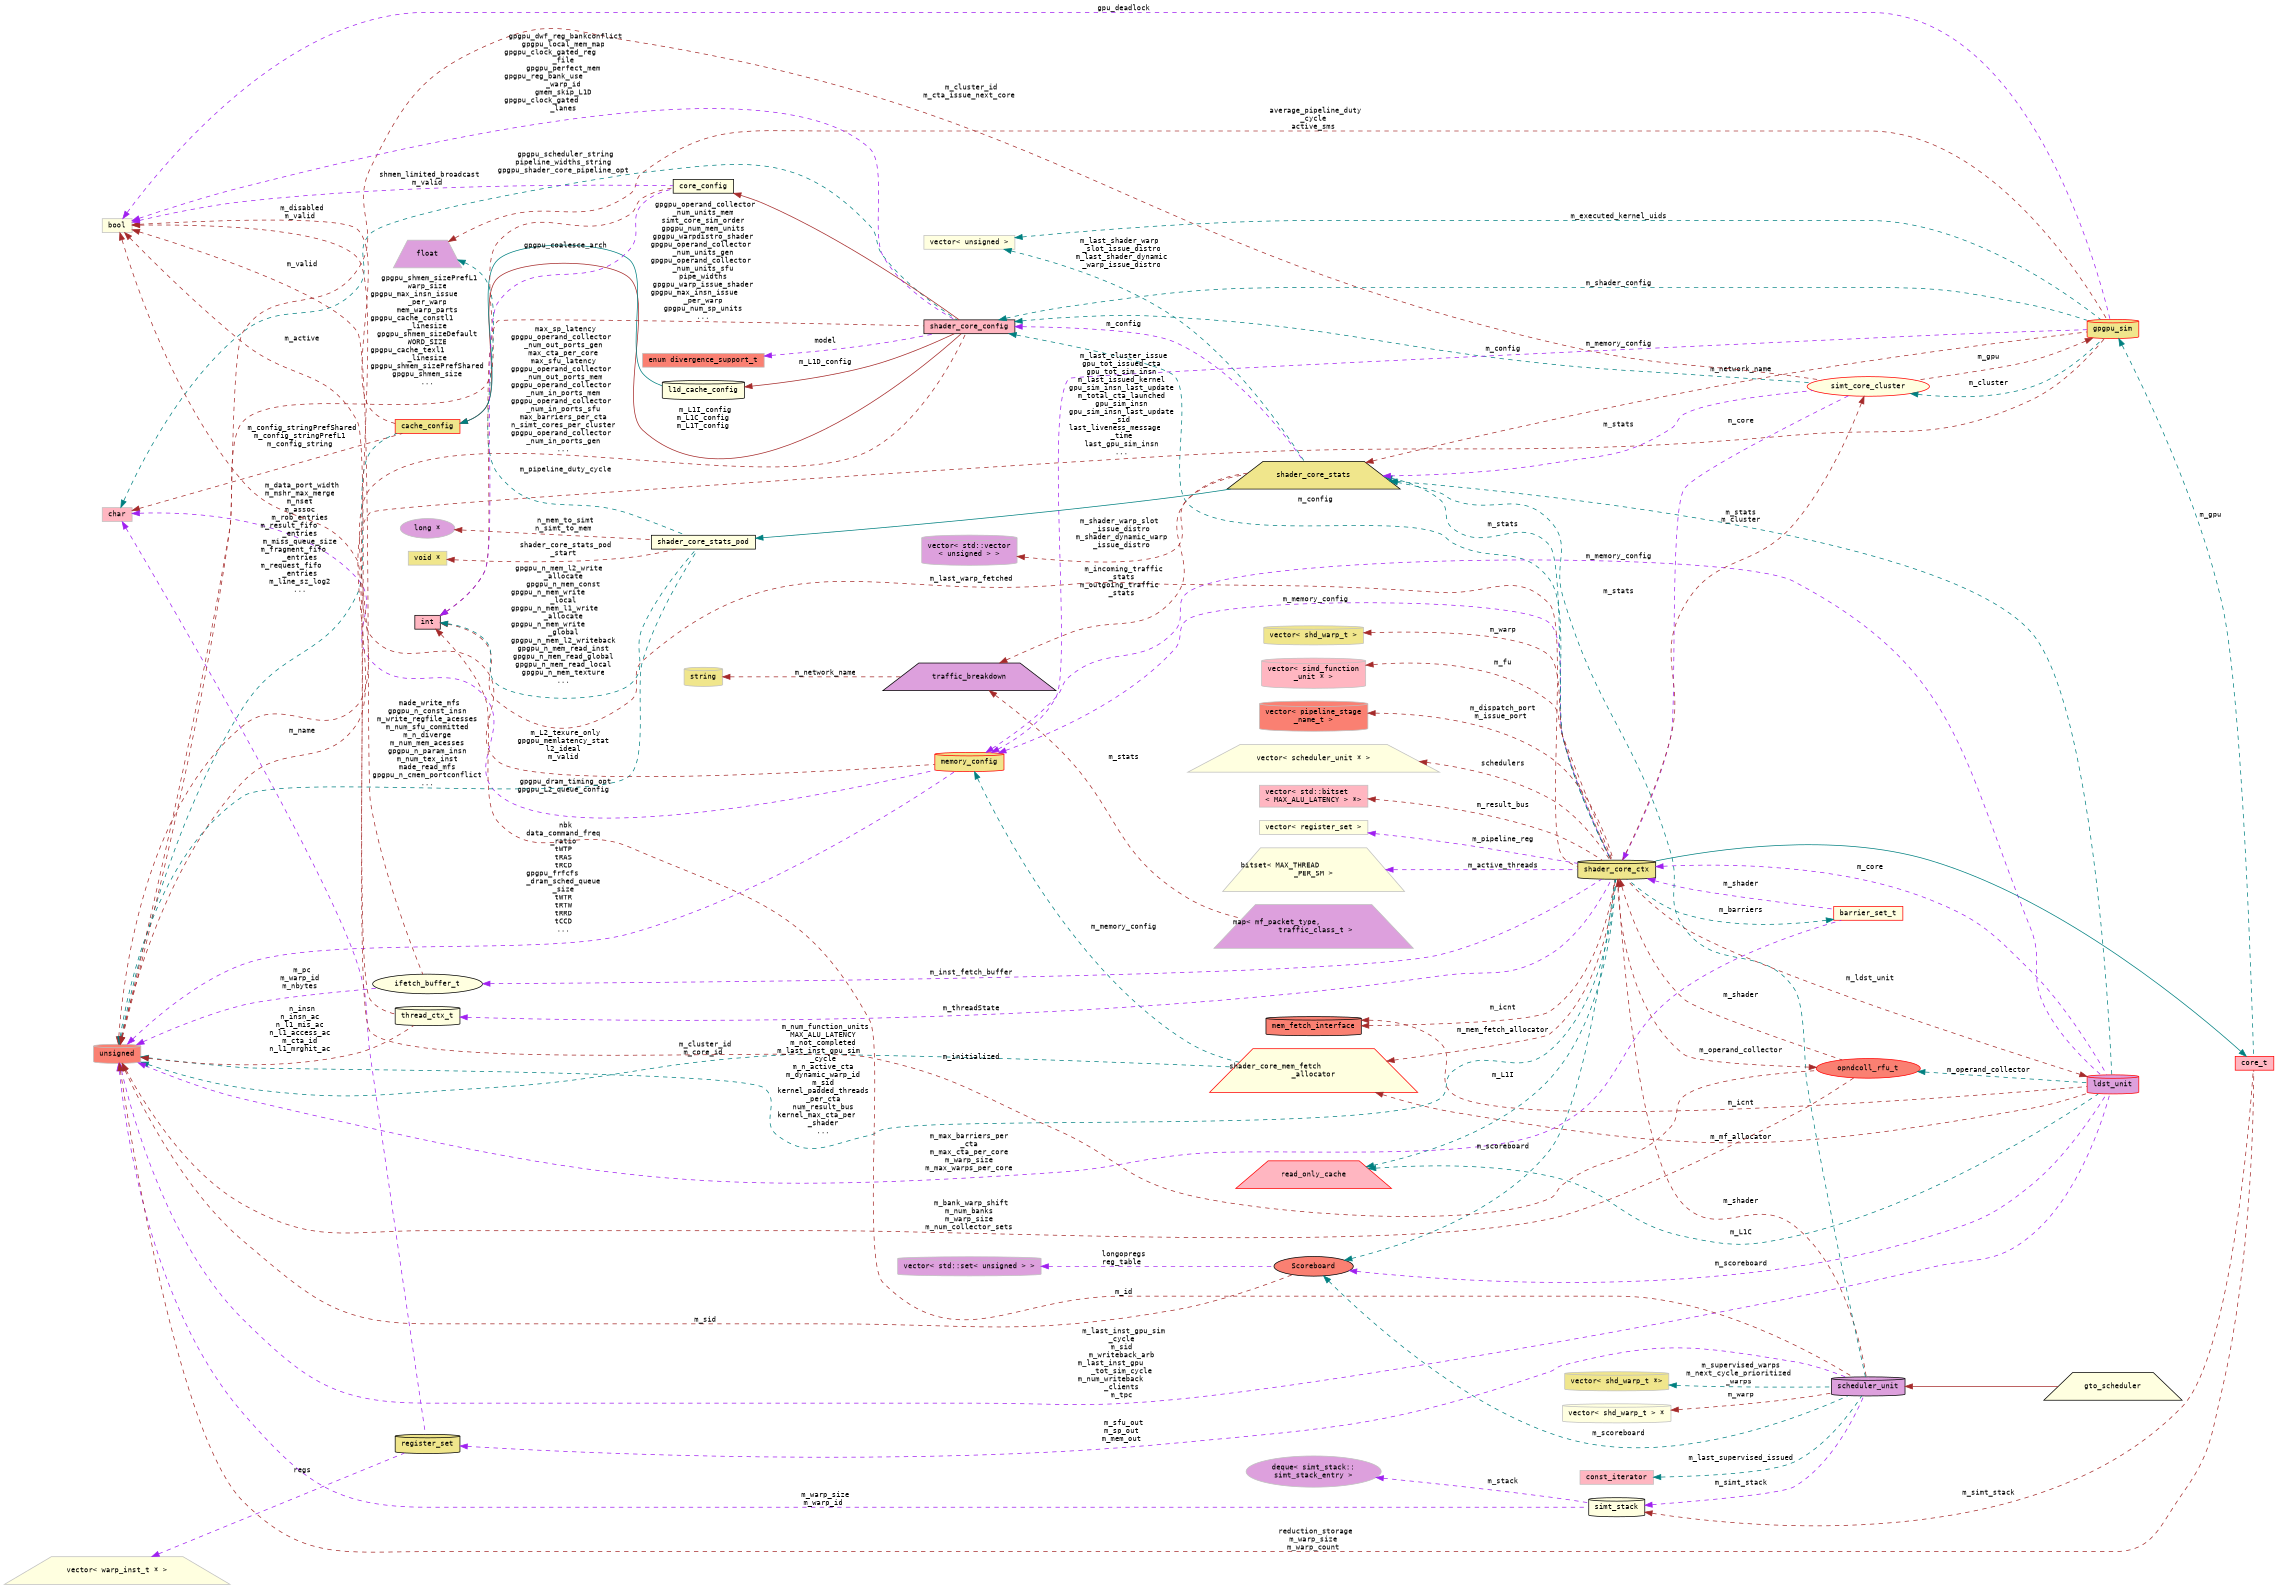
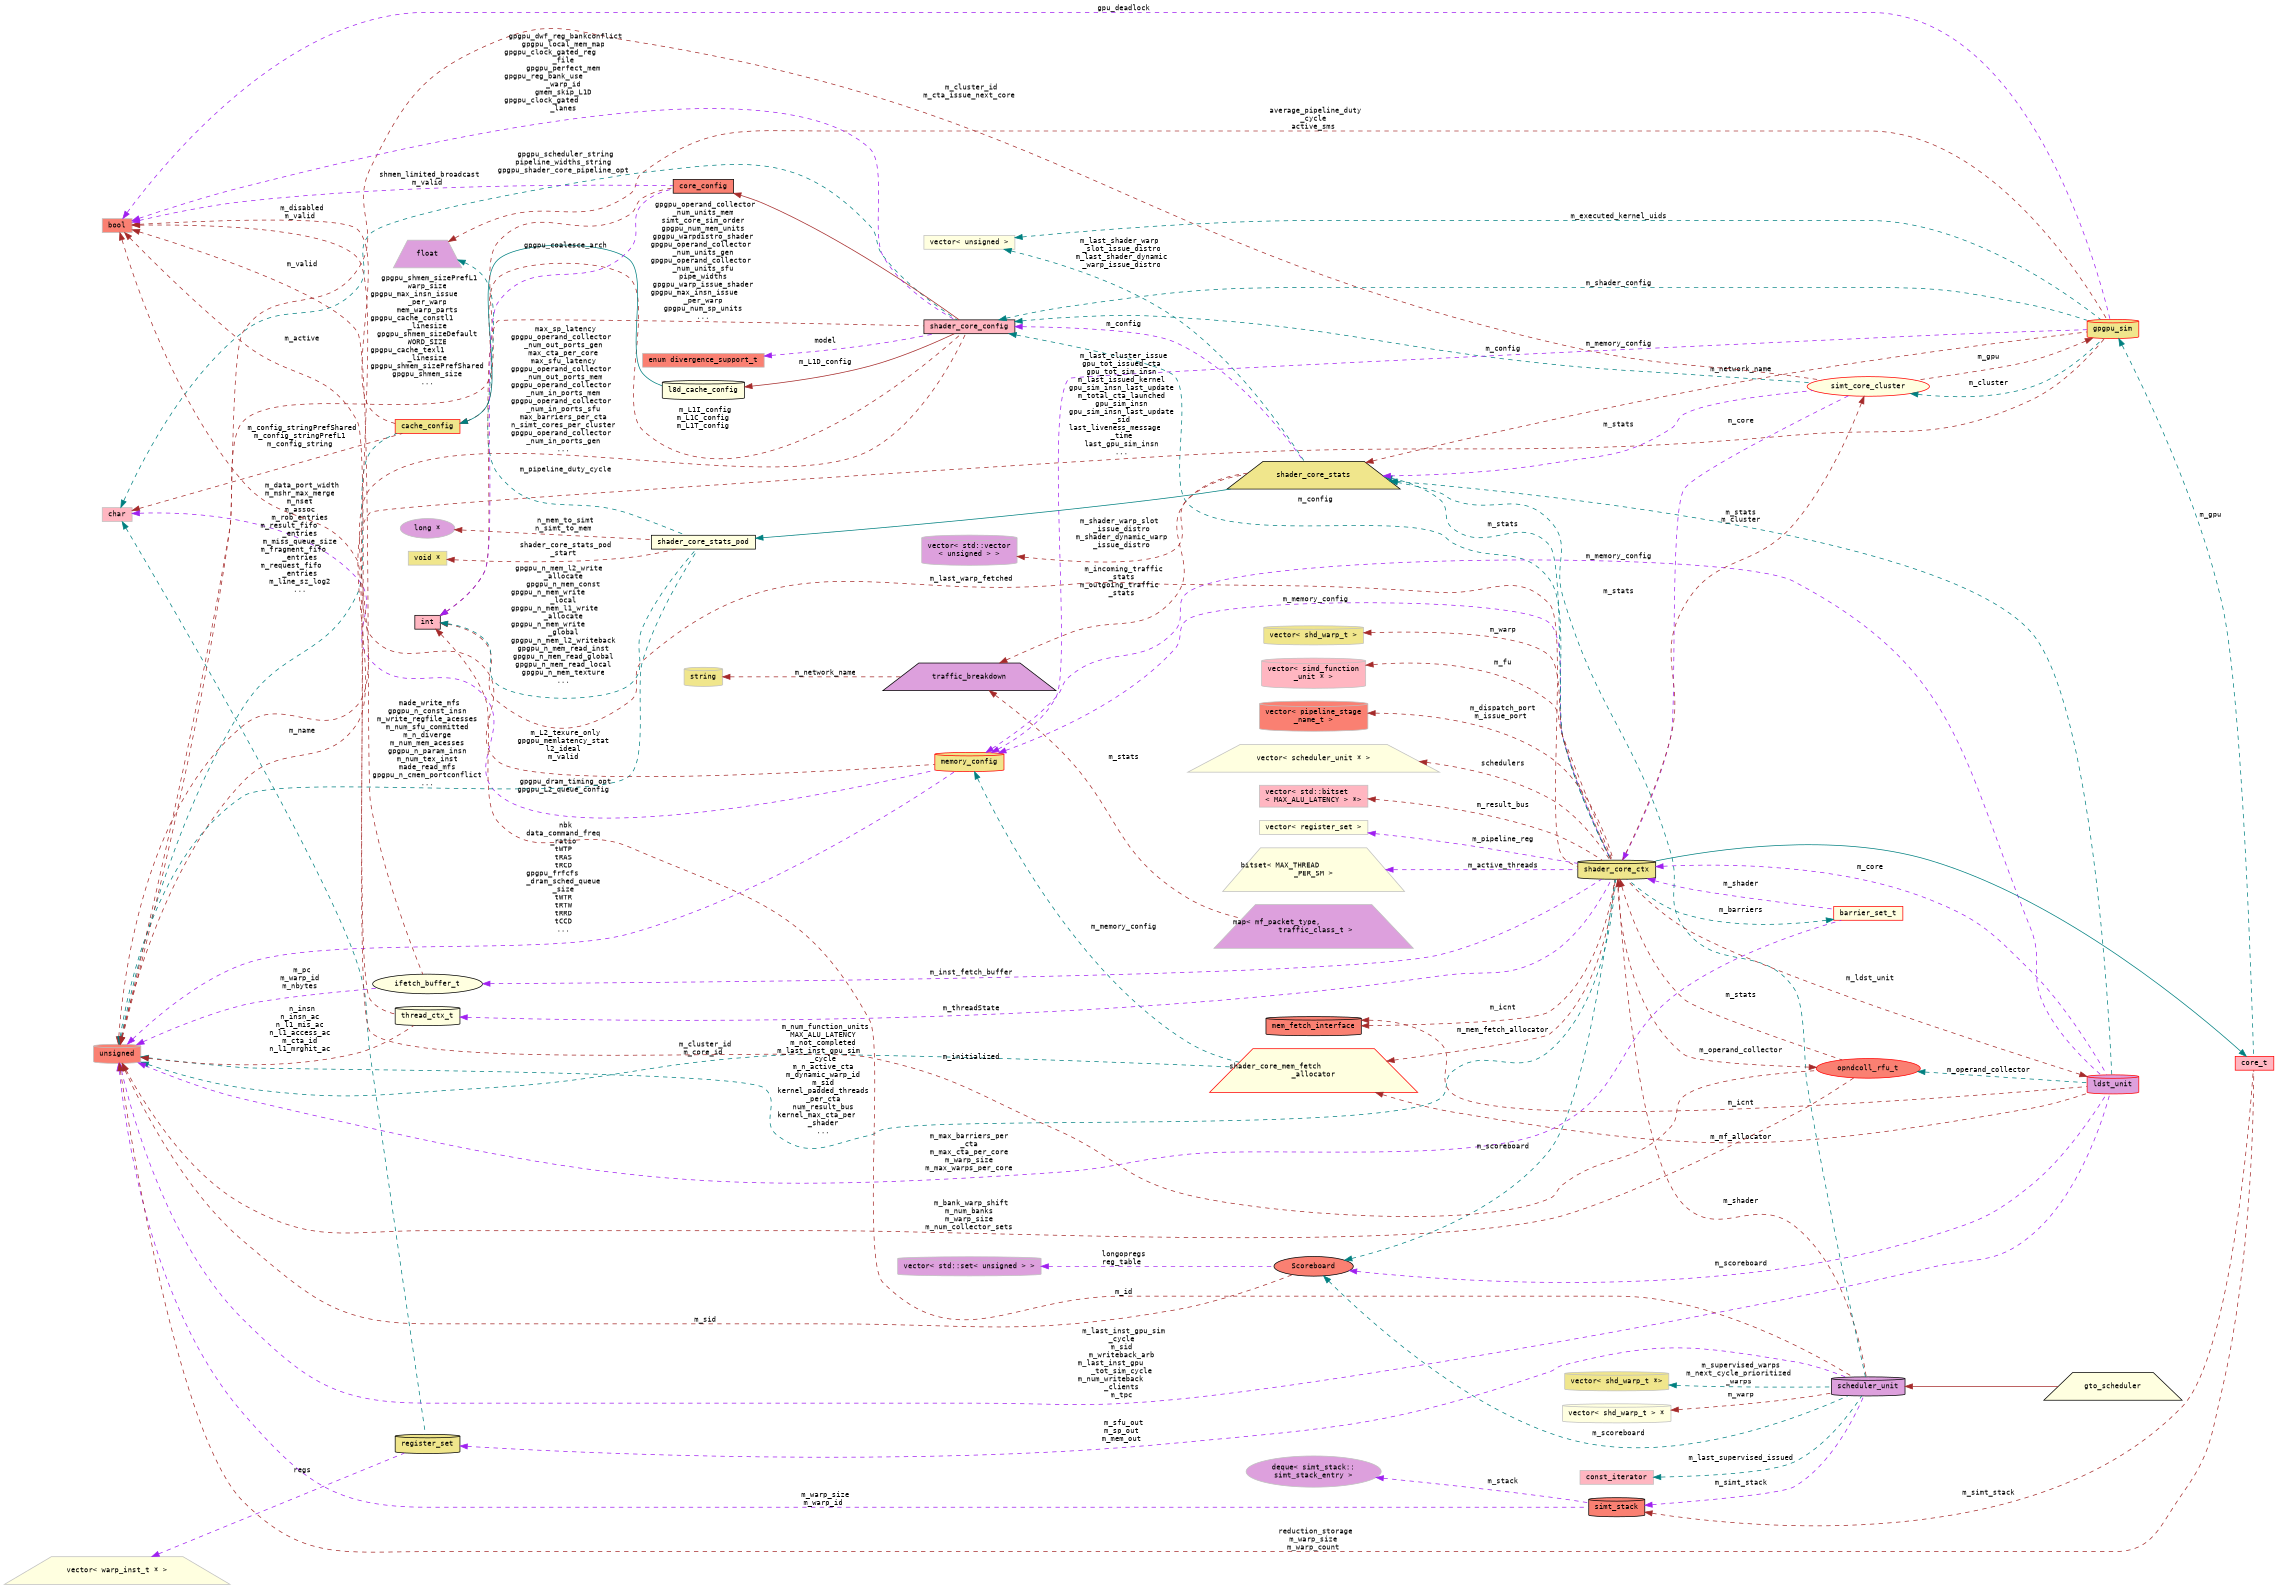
node "core_config": fillcolor lightyellow -> salmon
node "bool": fillcolor lightyellow -> salmon
edge "shader_core_config" -> "cache_config": style solid -> dashed
node "l1d_cache_config": label "l1d_cache_config" -> "l8d_cache_config"
edge "register_set" -> "char": color purple -> teal
edge "opndcoll_rfu_t" -> "shader_core_ctx": label " m_shader" -> " m_stats"
node "read_only_cache": removed
node "simt_stack": fillcolor lightyellow -> salmon
